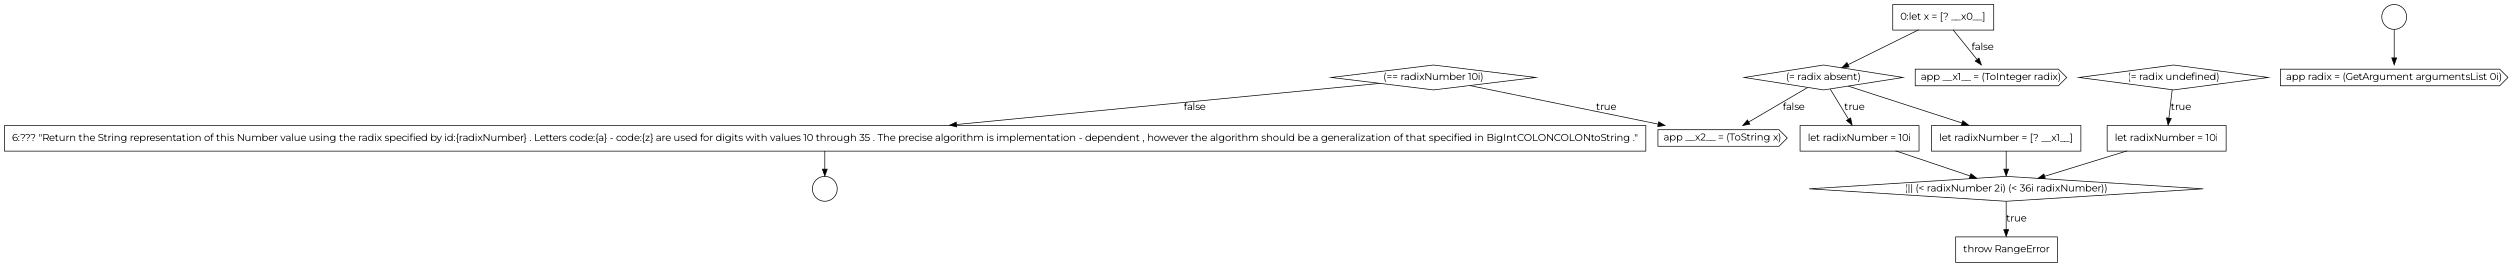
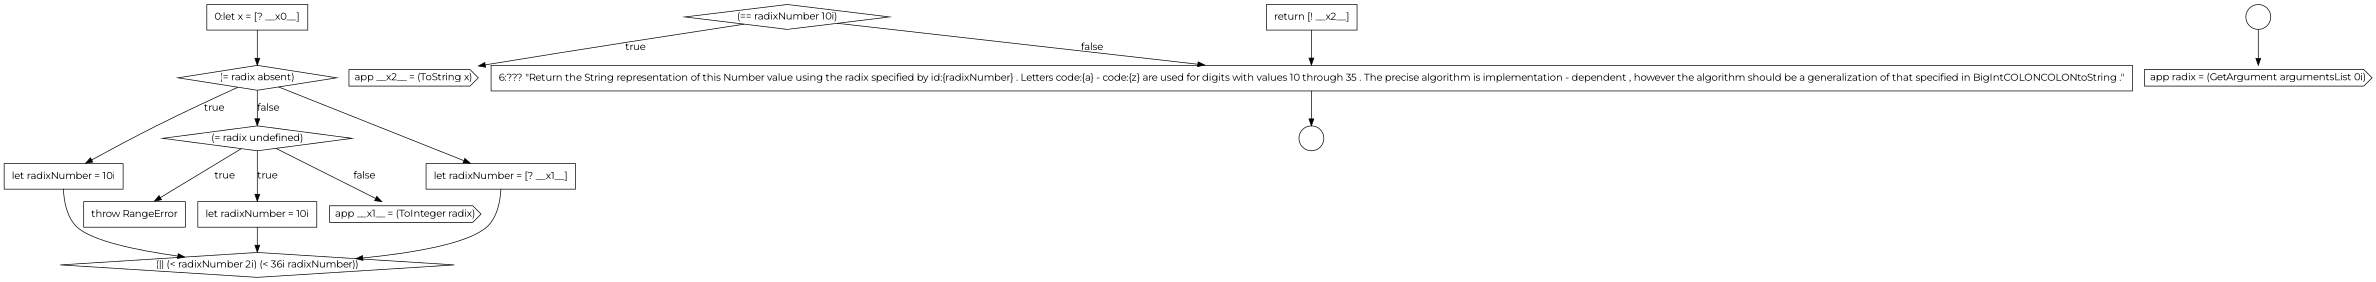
node "return [! __x2__]": added
edge "0:let x = [? __x0__]" -> "app __x1__ = (ToInteger radix)": now "(= radix undefined)" -> "app __x1__ = (ToInteger radix)"
edge "(= radix absent)" -> "app __x2__ = (ToString x)": now "(= radix absent)" -> "(= radix undefined)"
edge "(|| (< radixNumber 2i) (< 36i radixNumber))" -> "throw RangeError": now "(= radix undefined)" -> "throw RangeError"
